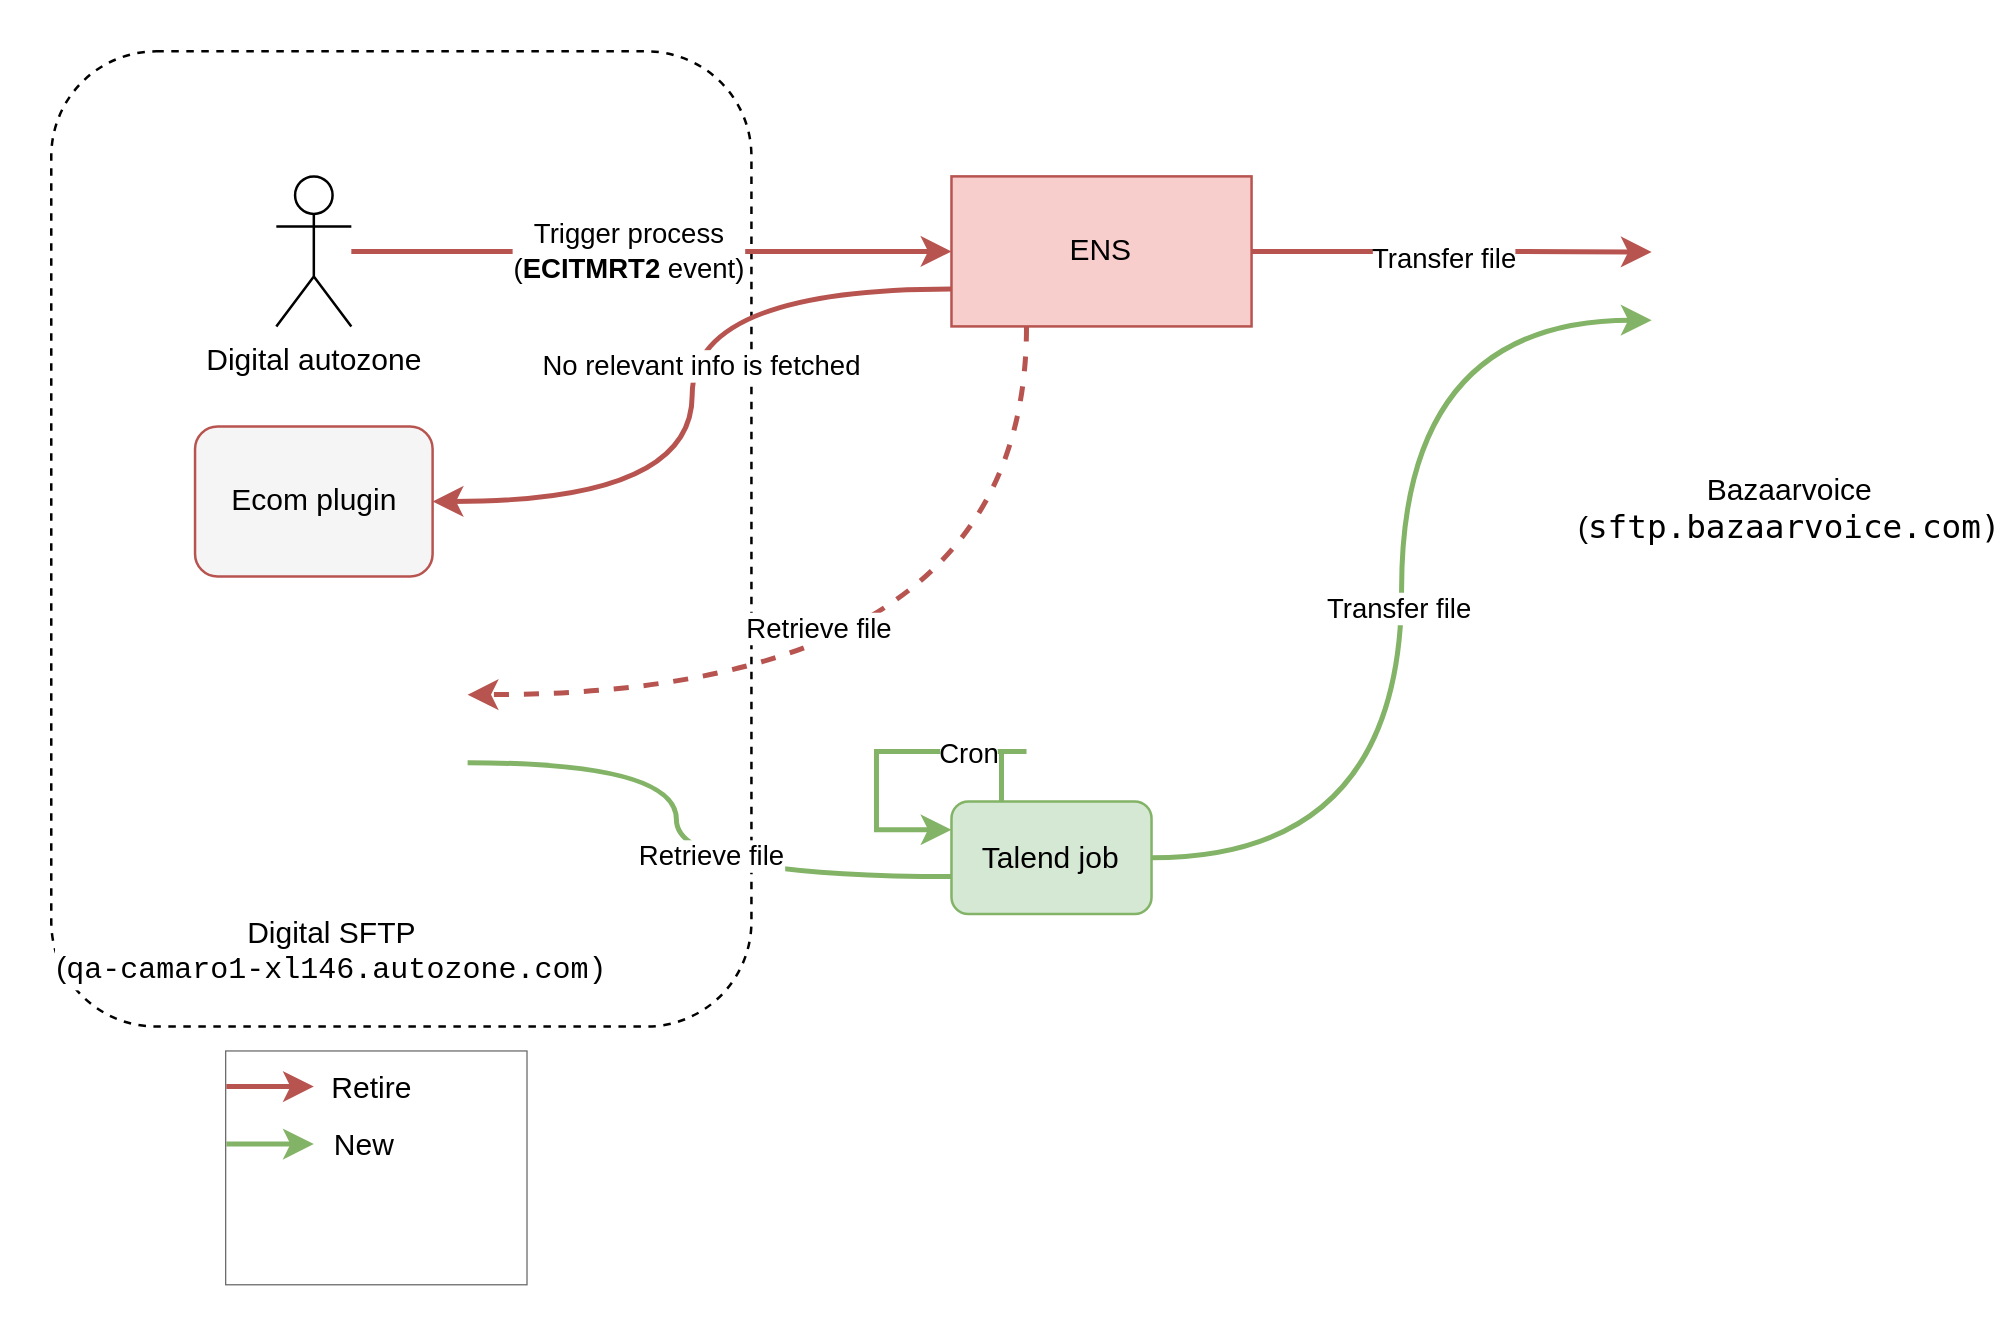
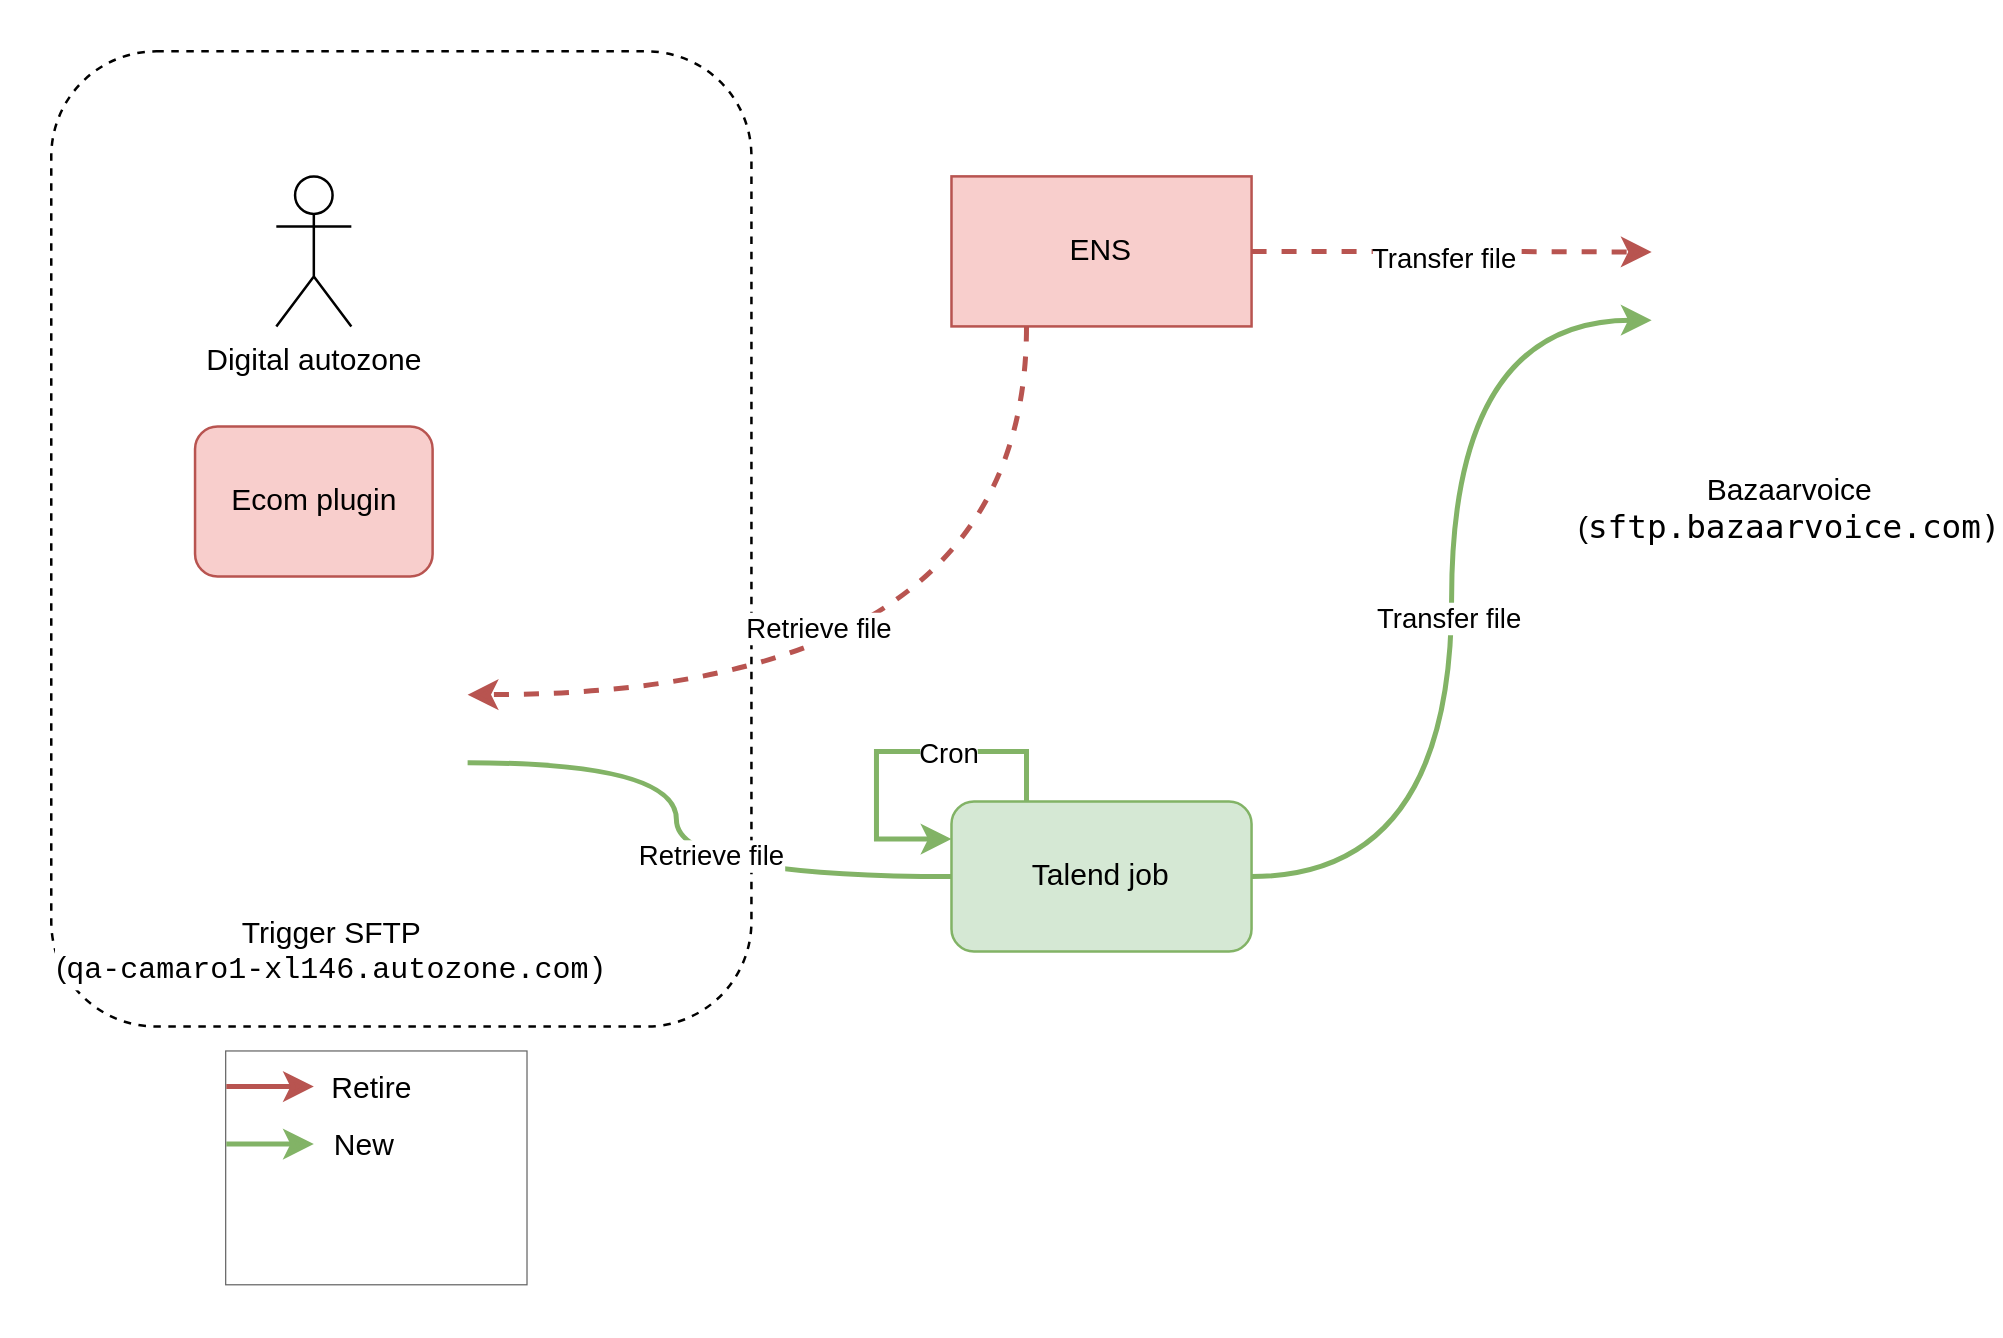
edge "Digital autozone" -> "ENS": removed, label "Trigger process (ECITMRT2 event)"
edge "ENS" -> "Bazaarvoice (sftp.bazaarvoice.com)": style solid -> dashed
edge "ENS" -> "Ecom plugin": removed, label "No relevant info is fetched"
node "Ecom plugin": fillcolor #f5f5f5 -> #f8cecc
node "Talend job": size 200x113 -> 300x150
node "Digital SFTP (qa-camaro1-xl146.autozone.com)": label "Digital SFTP (qa-camaro1-xl146.autozone.com)" -> "Trigger SFTP (qa-camaro1-xl146.autozone.com)"
